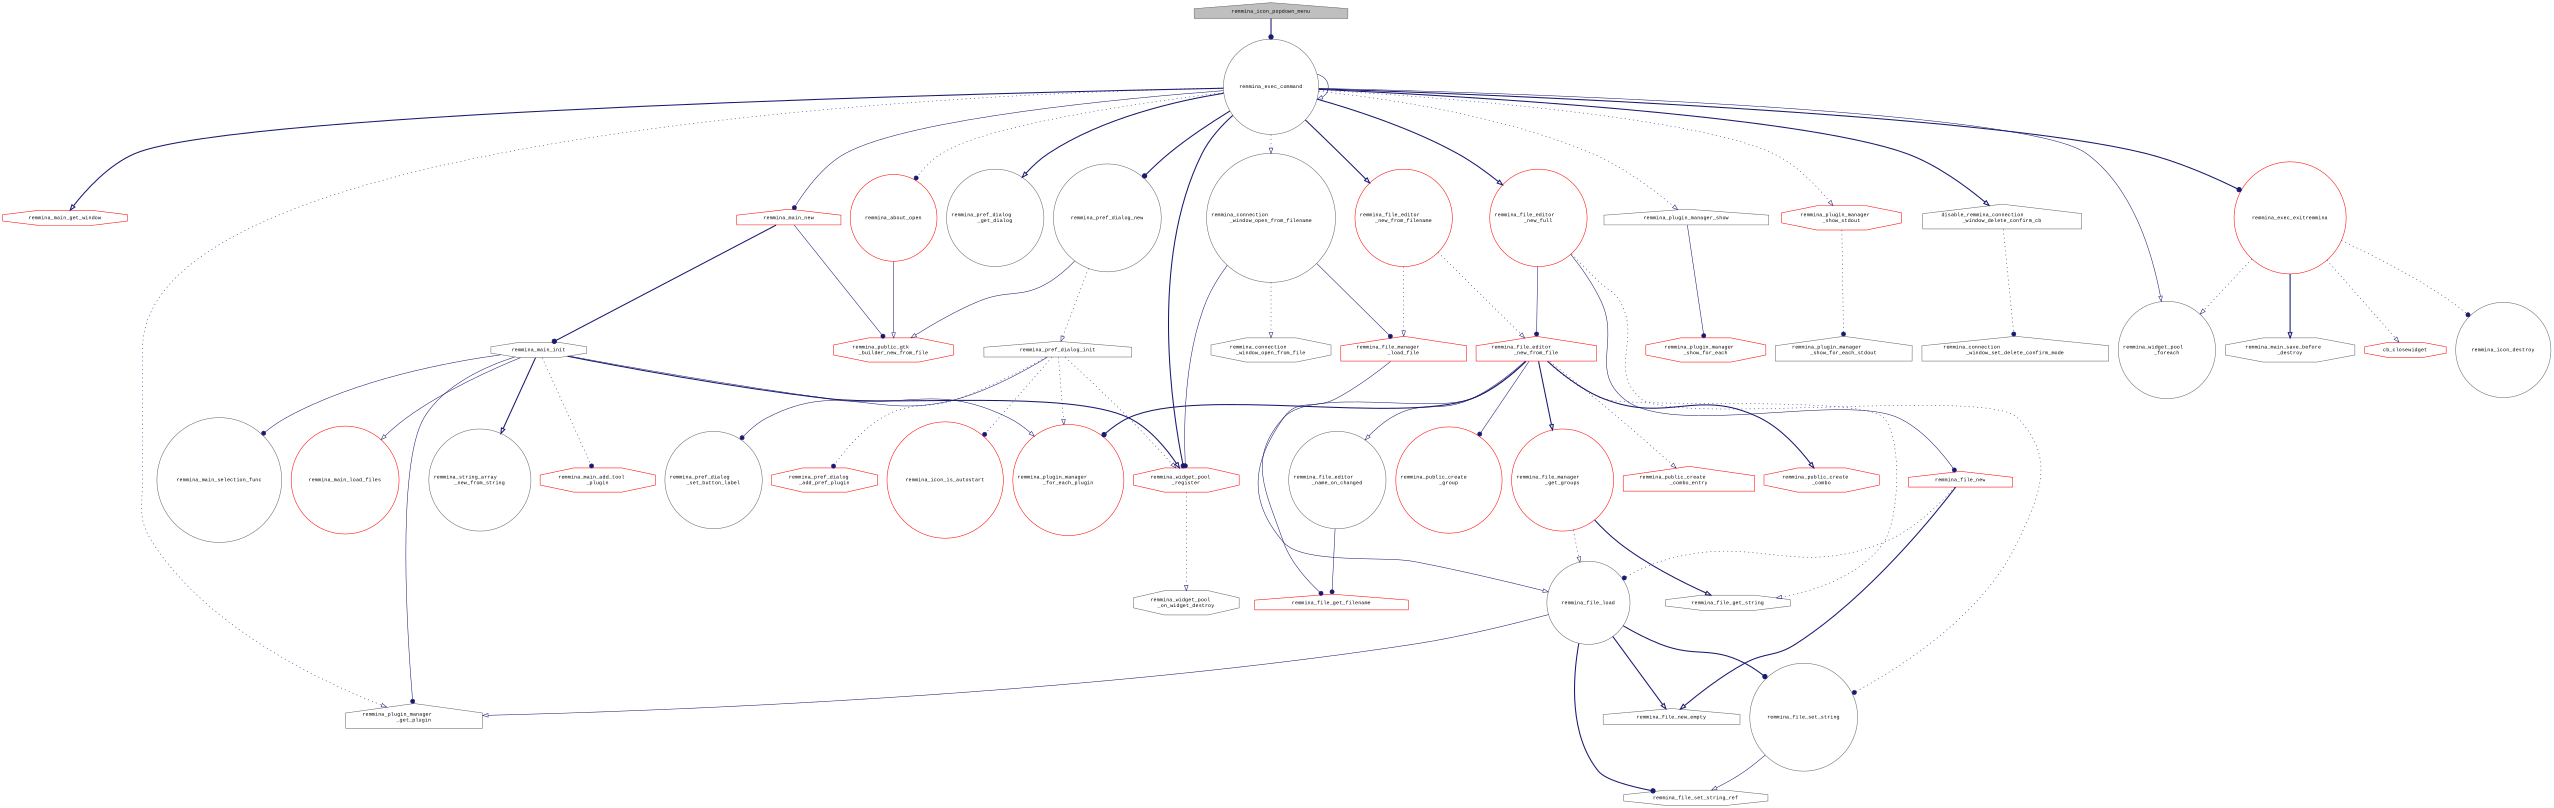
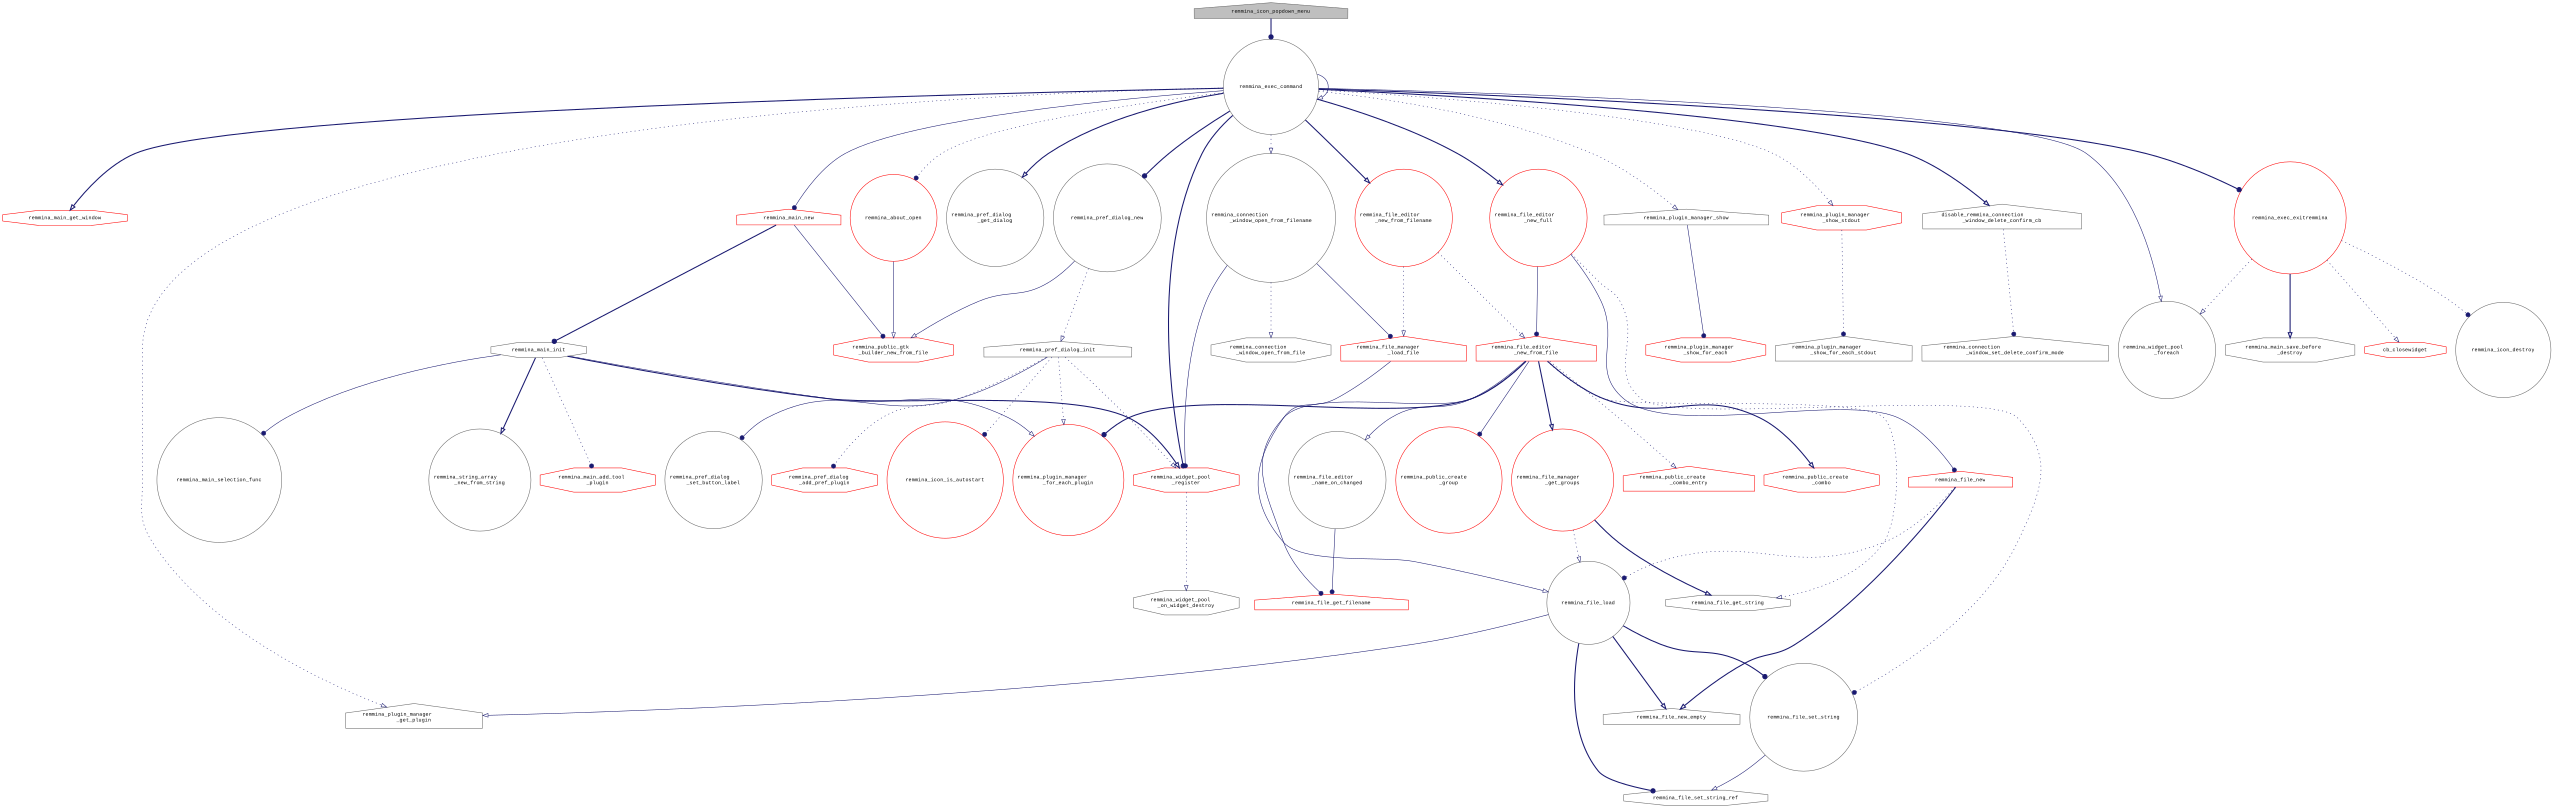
node "remmina_main_load_files": removed
edge "remmina_main_init" -> "remmina_plugin_manager _get_plugin": removed
